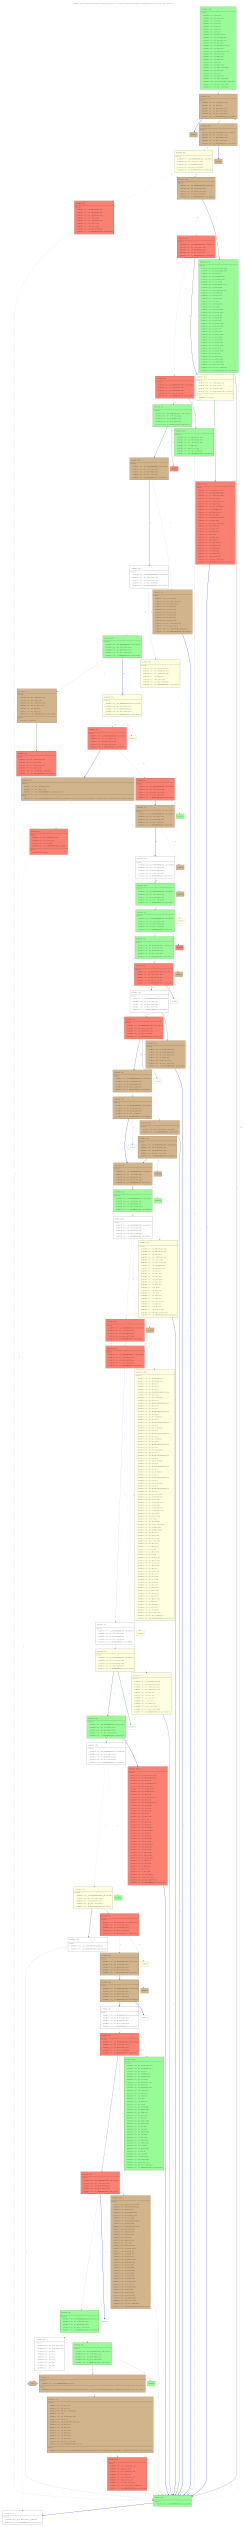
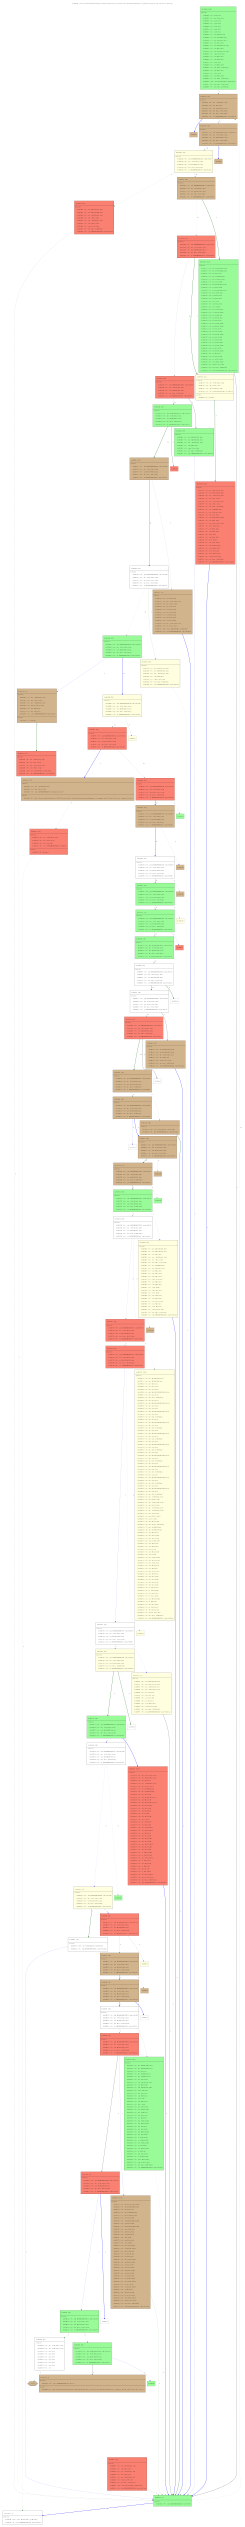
node "0x401660 [28]": fillcolor salmon -> white
node "0x401bd3": removed
edge "0x4016d0 [28]" -> "0x401708 [28]": now "0x4016d0 [28]" -> "0x4016ec [28]"
node "0x401dc3 [52]": removed
